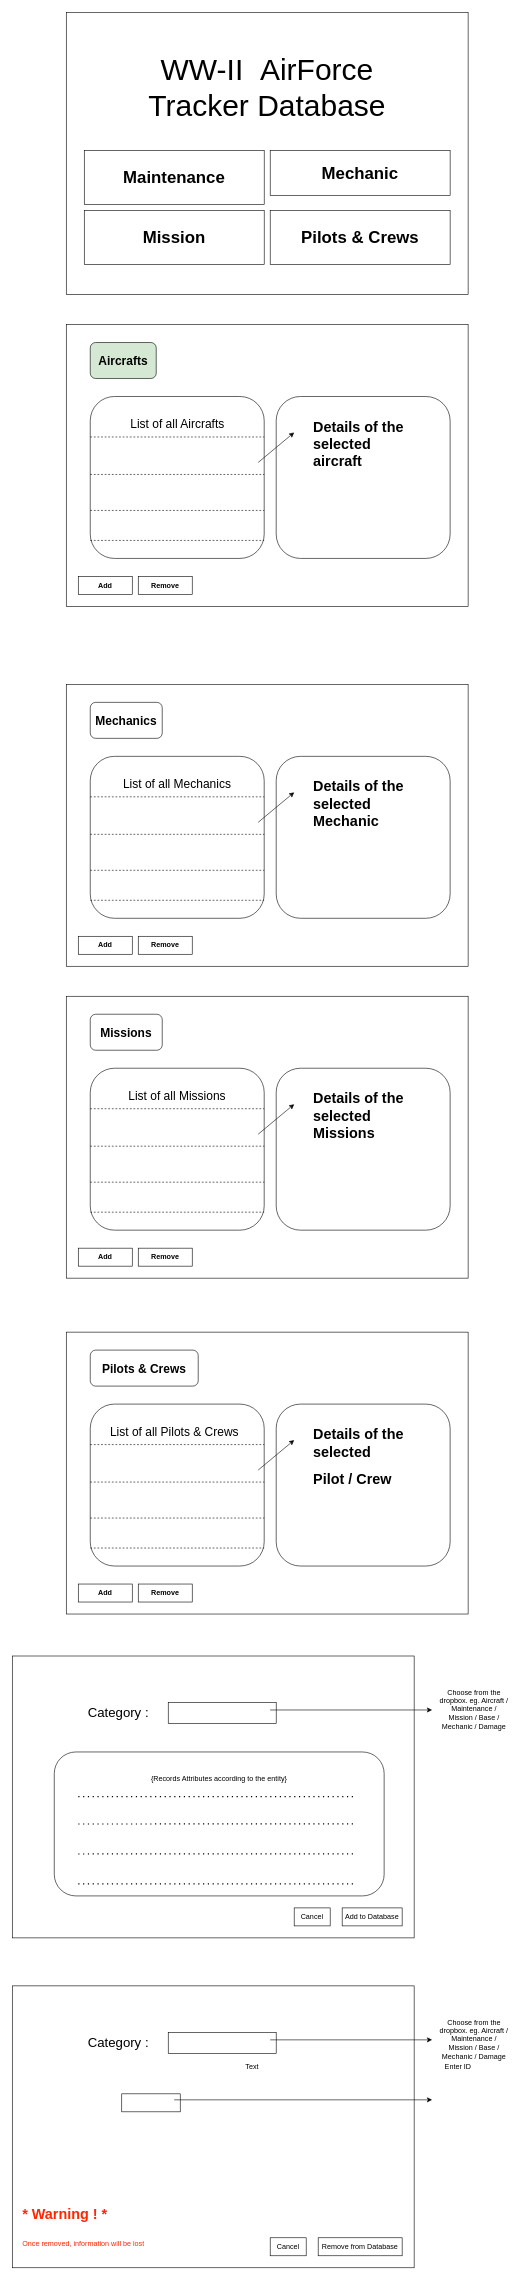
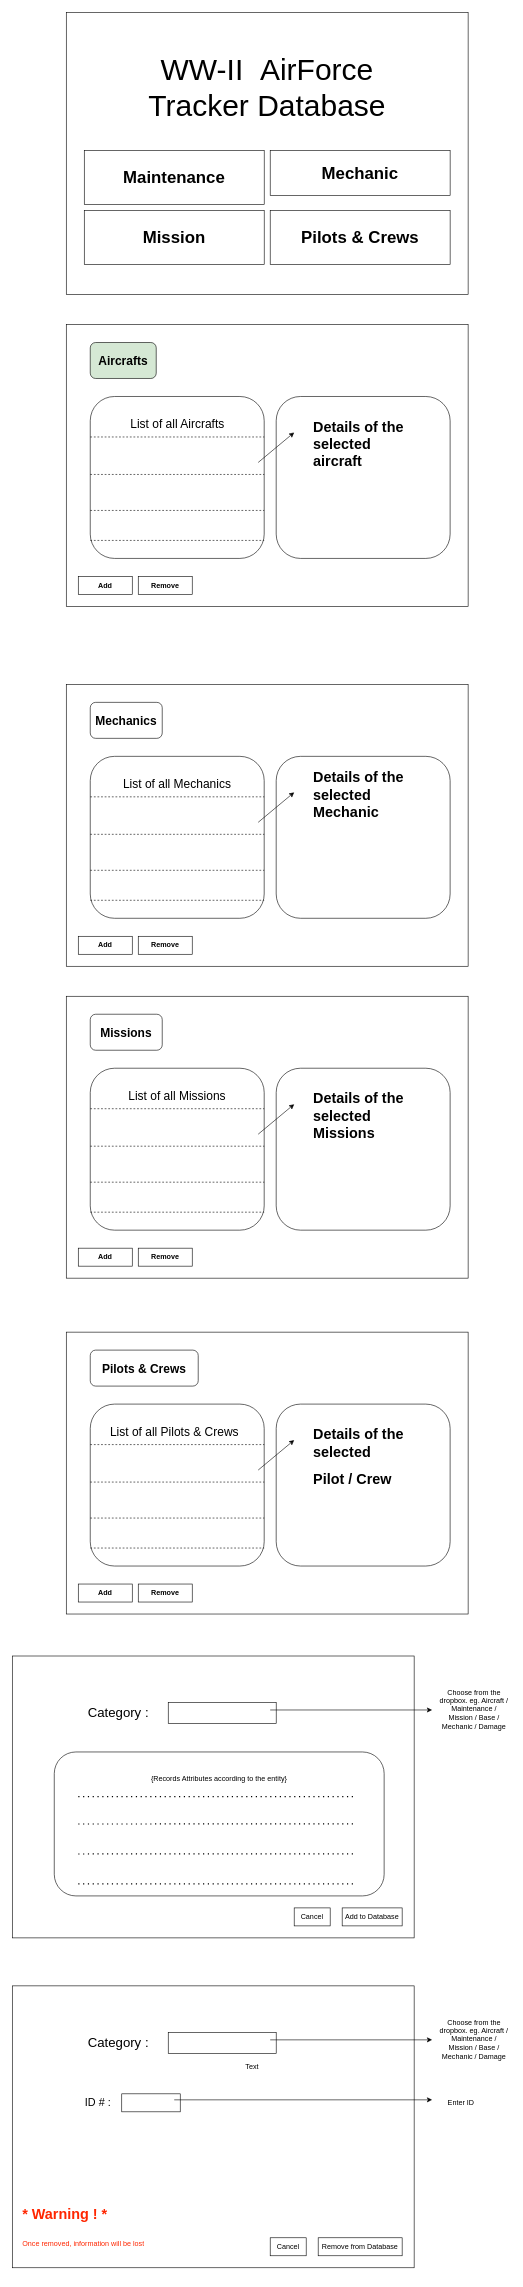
node "Details of the selected Mechanic": moved (366, 810) -> (366, 801)
node "Enter ID": moved (459, 2067) -> (462, 2103)
node "ID # :": added
